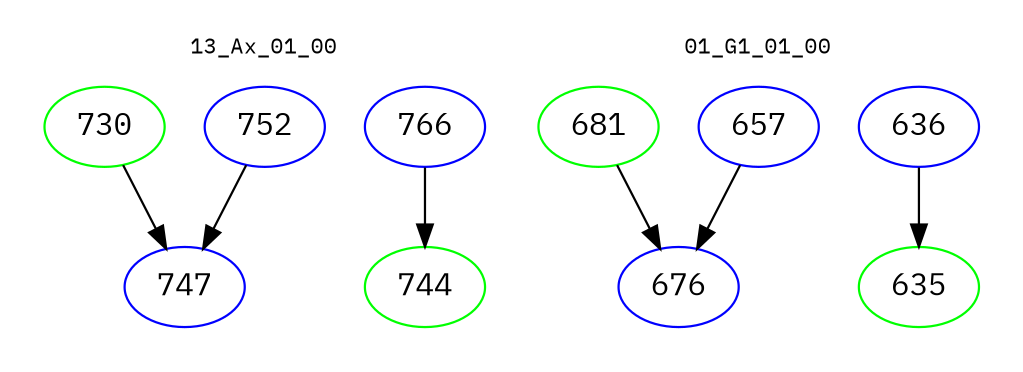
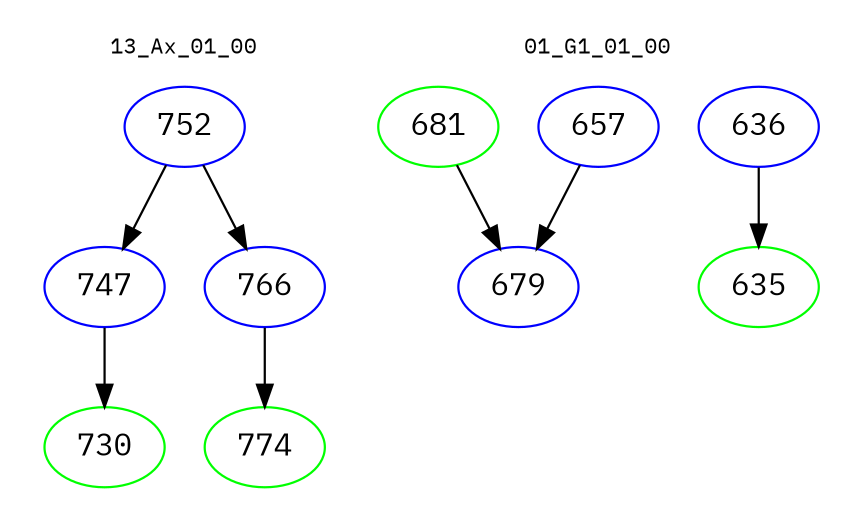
edge "730" -> "747": reversed
edge "752" -> "766": added
node "744": label "744" -> "774"
node "676": label "676" -> "679"
